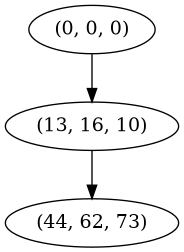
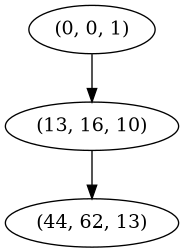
node "(0, 0, 0)": label "(0, 0, 0)" -> "(0, 0, 1)"
node "(44, 62, 73)": label "(44, 62, 73)" -> "(44, 62, 13)"
